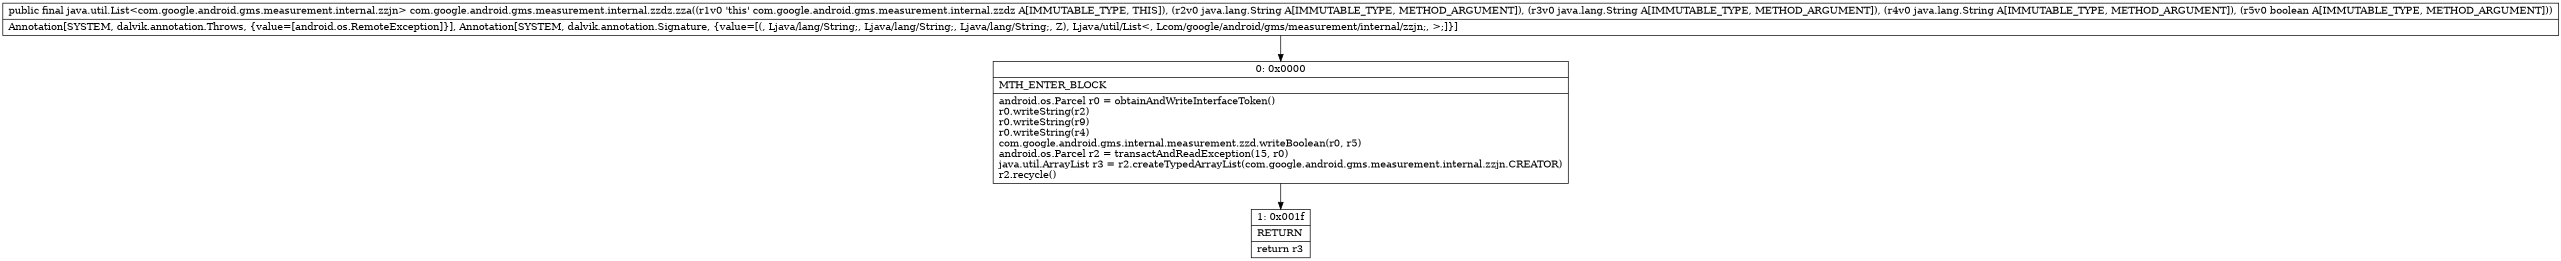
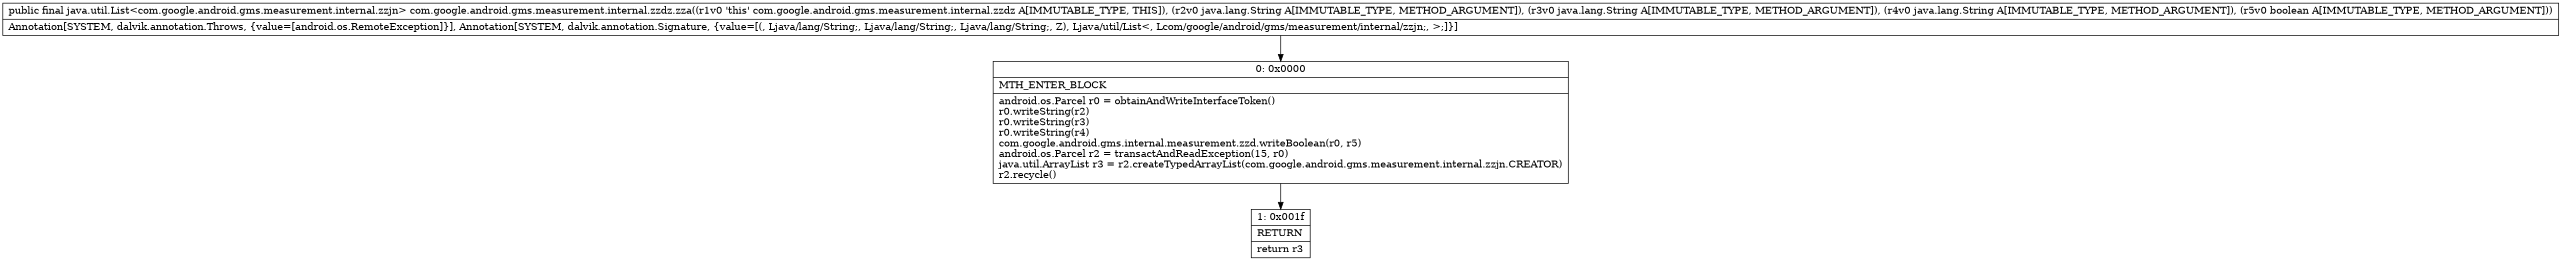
node "0: 0x0000": text "r0.writeString(r9)" -> "r0.writeString(r3)"
